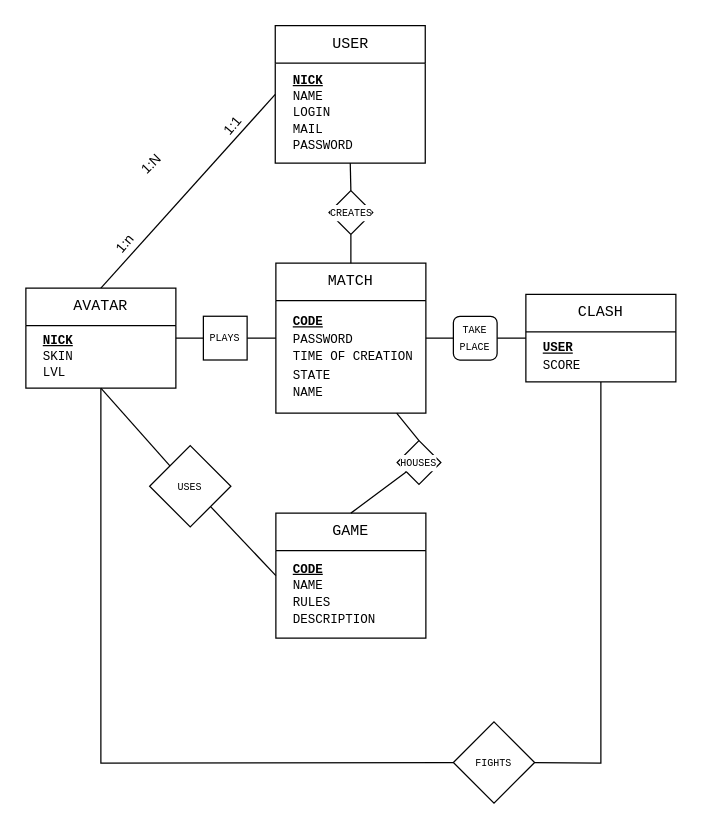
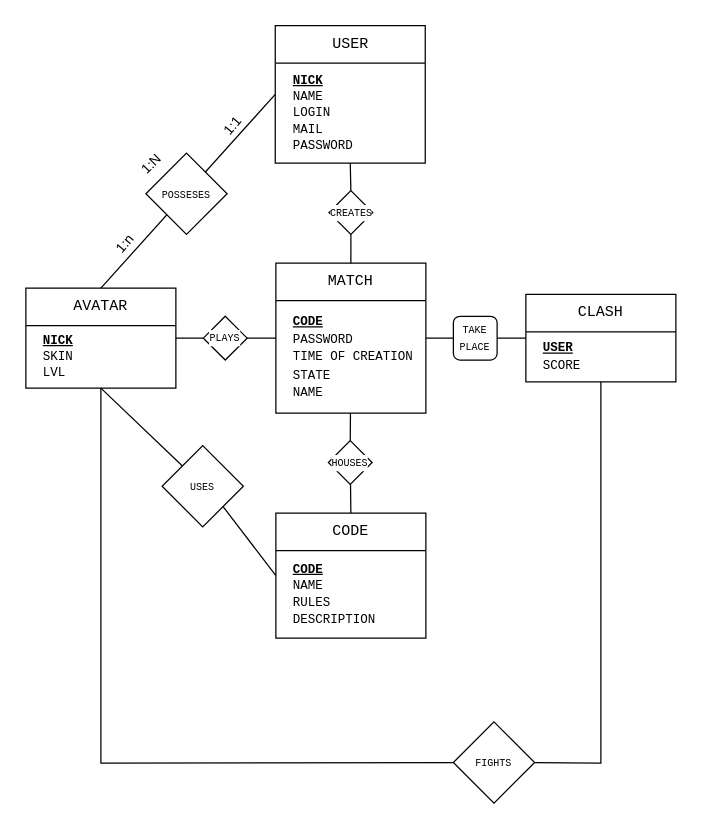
node "POSSESES": added
node "PLAYS": shape rectangle -> diamond
node "HOUSES": moved (419, 463) -> (350, 463)
node "USES": moved (190, 486) -> (203, 486)
node "GAME": label "GAME" -> "CODE"
